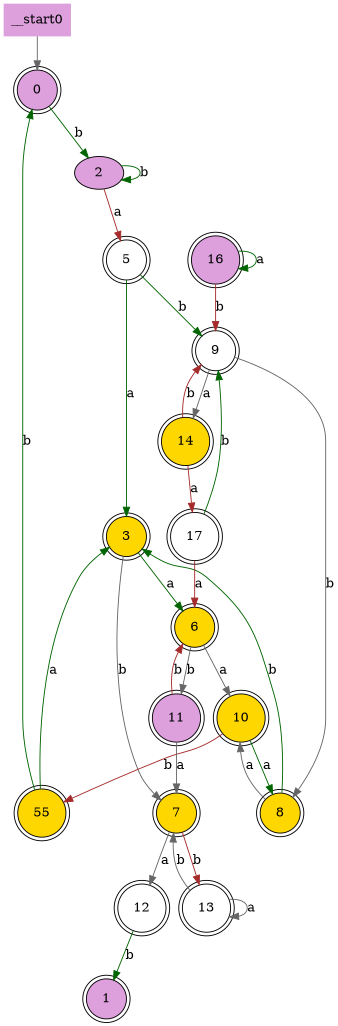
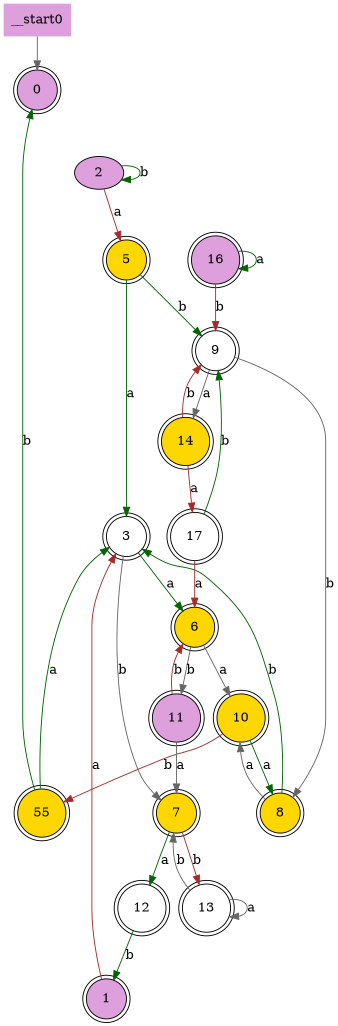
edge "0" -> "2": removed, label "b"
node "5": fillcolor white -> gold
node "3": fillcolor gold -> white
edge "1" -> "3": added, label "a"
edge "7" -> "12": color gray40 -> darkgreen
